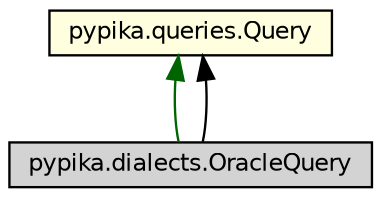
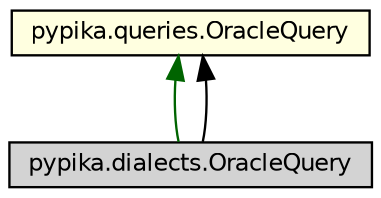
node "pypika.queries.Query": label "pypika.queries.Query" -> "pypika.queries.OracleQuery"
